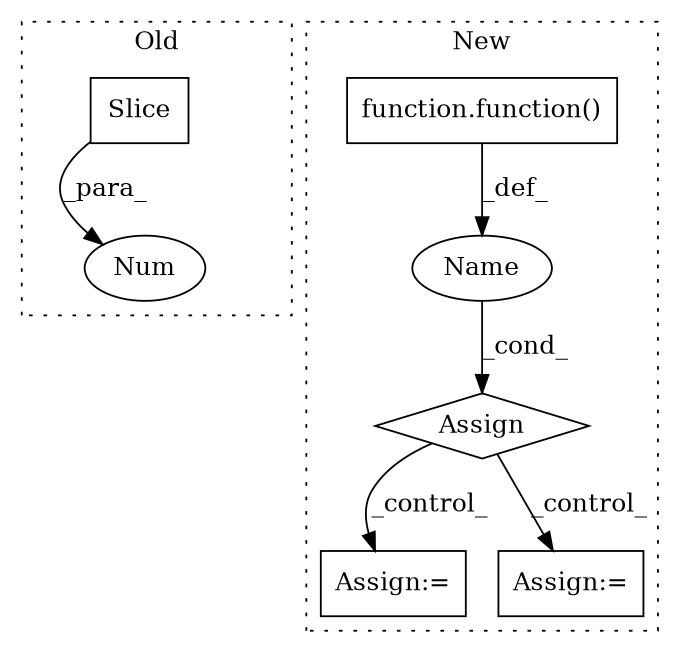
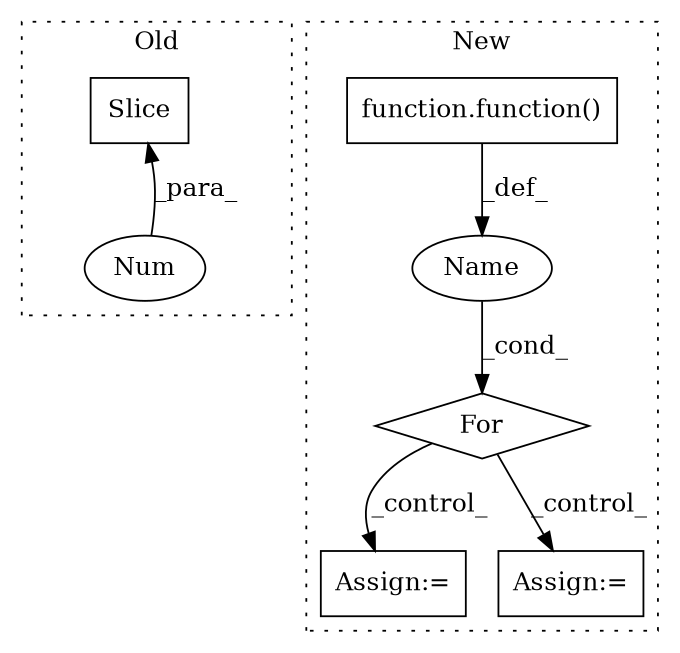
edge "Slice" -> "Num": reversed
node "Assign": label "Assign" -> "For"
